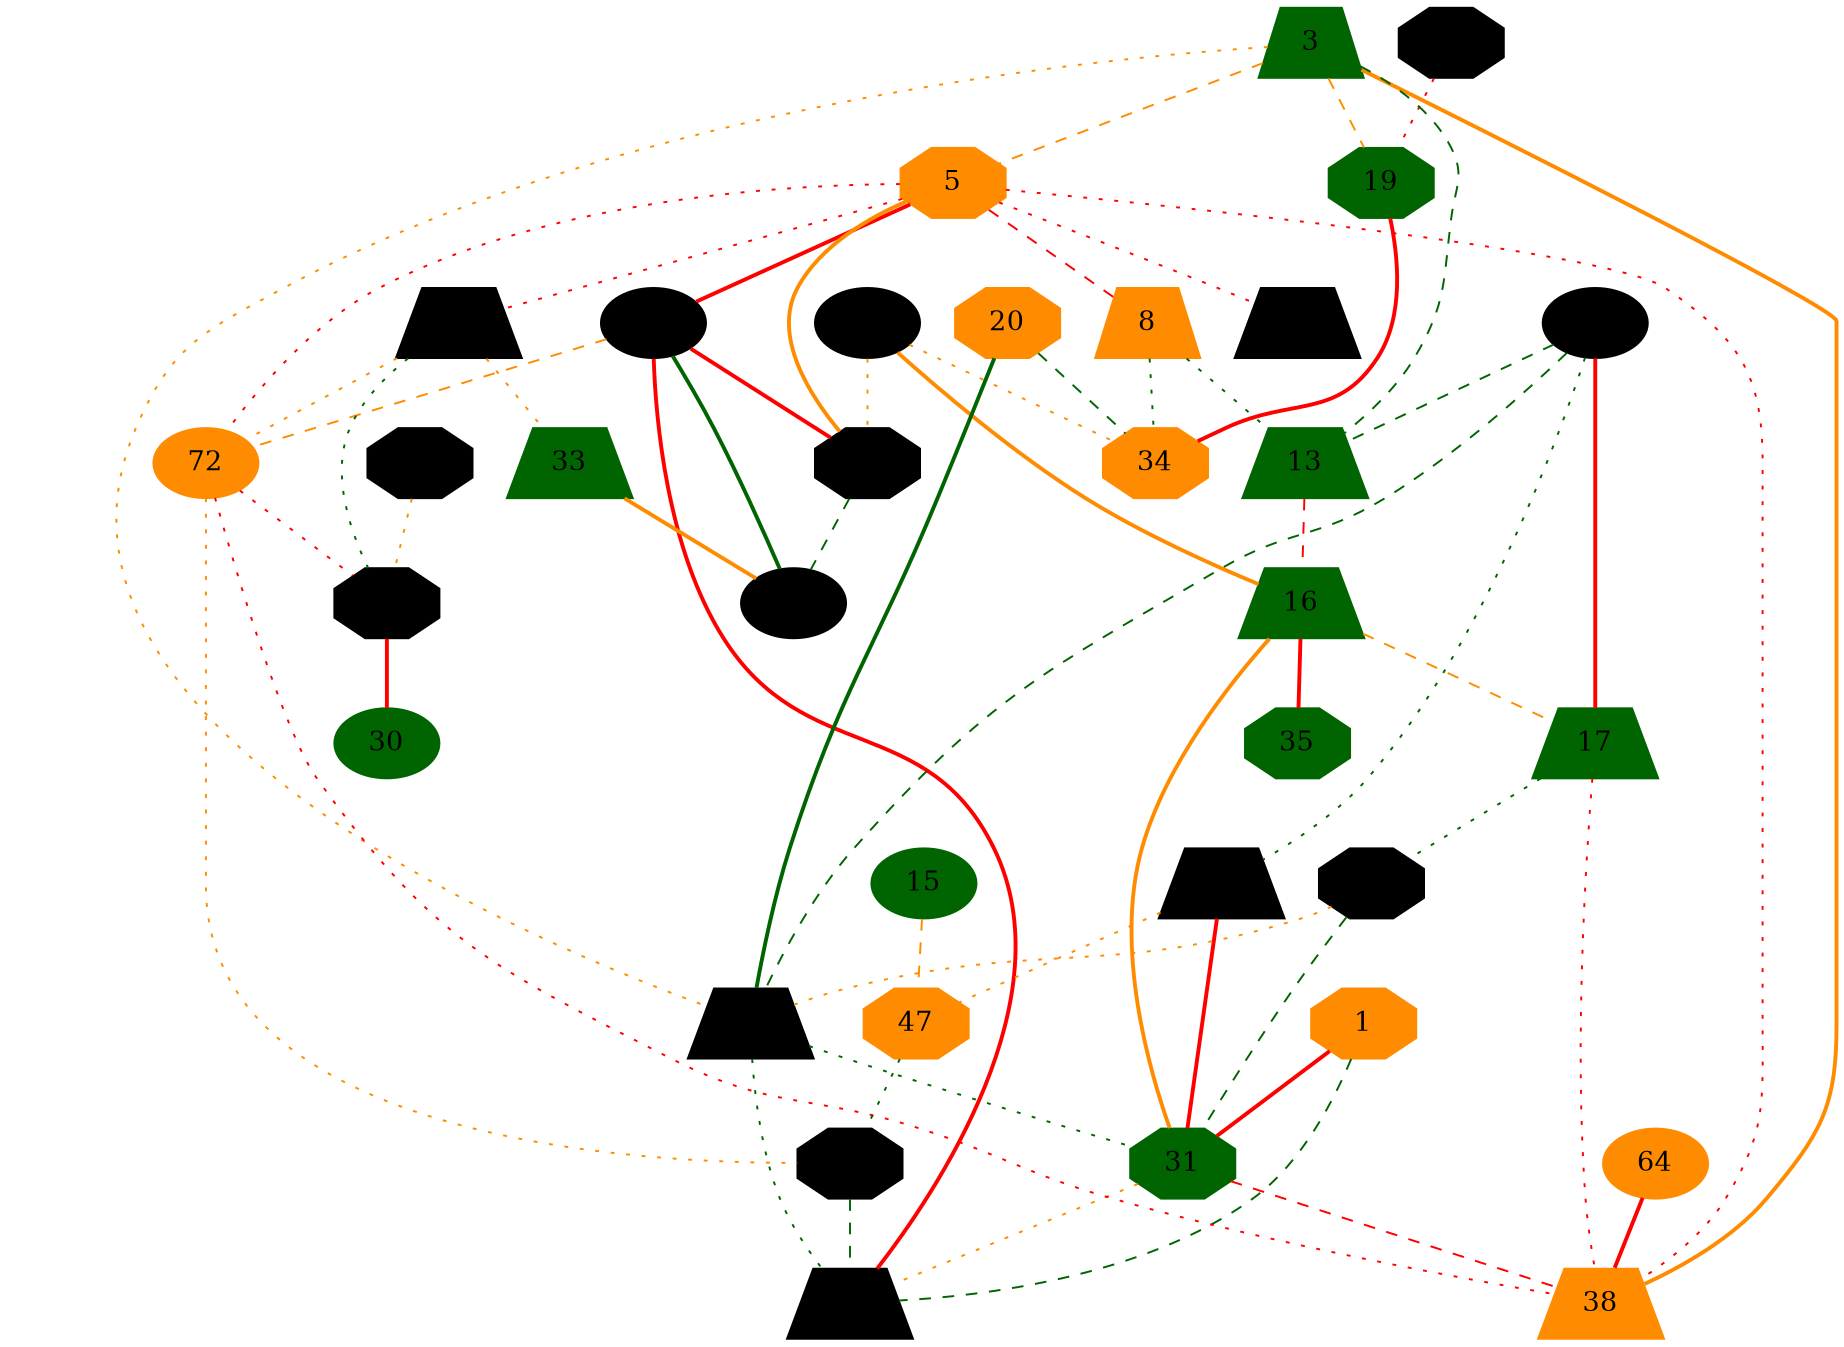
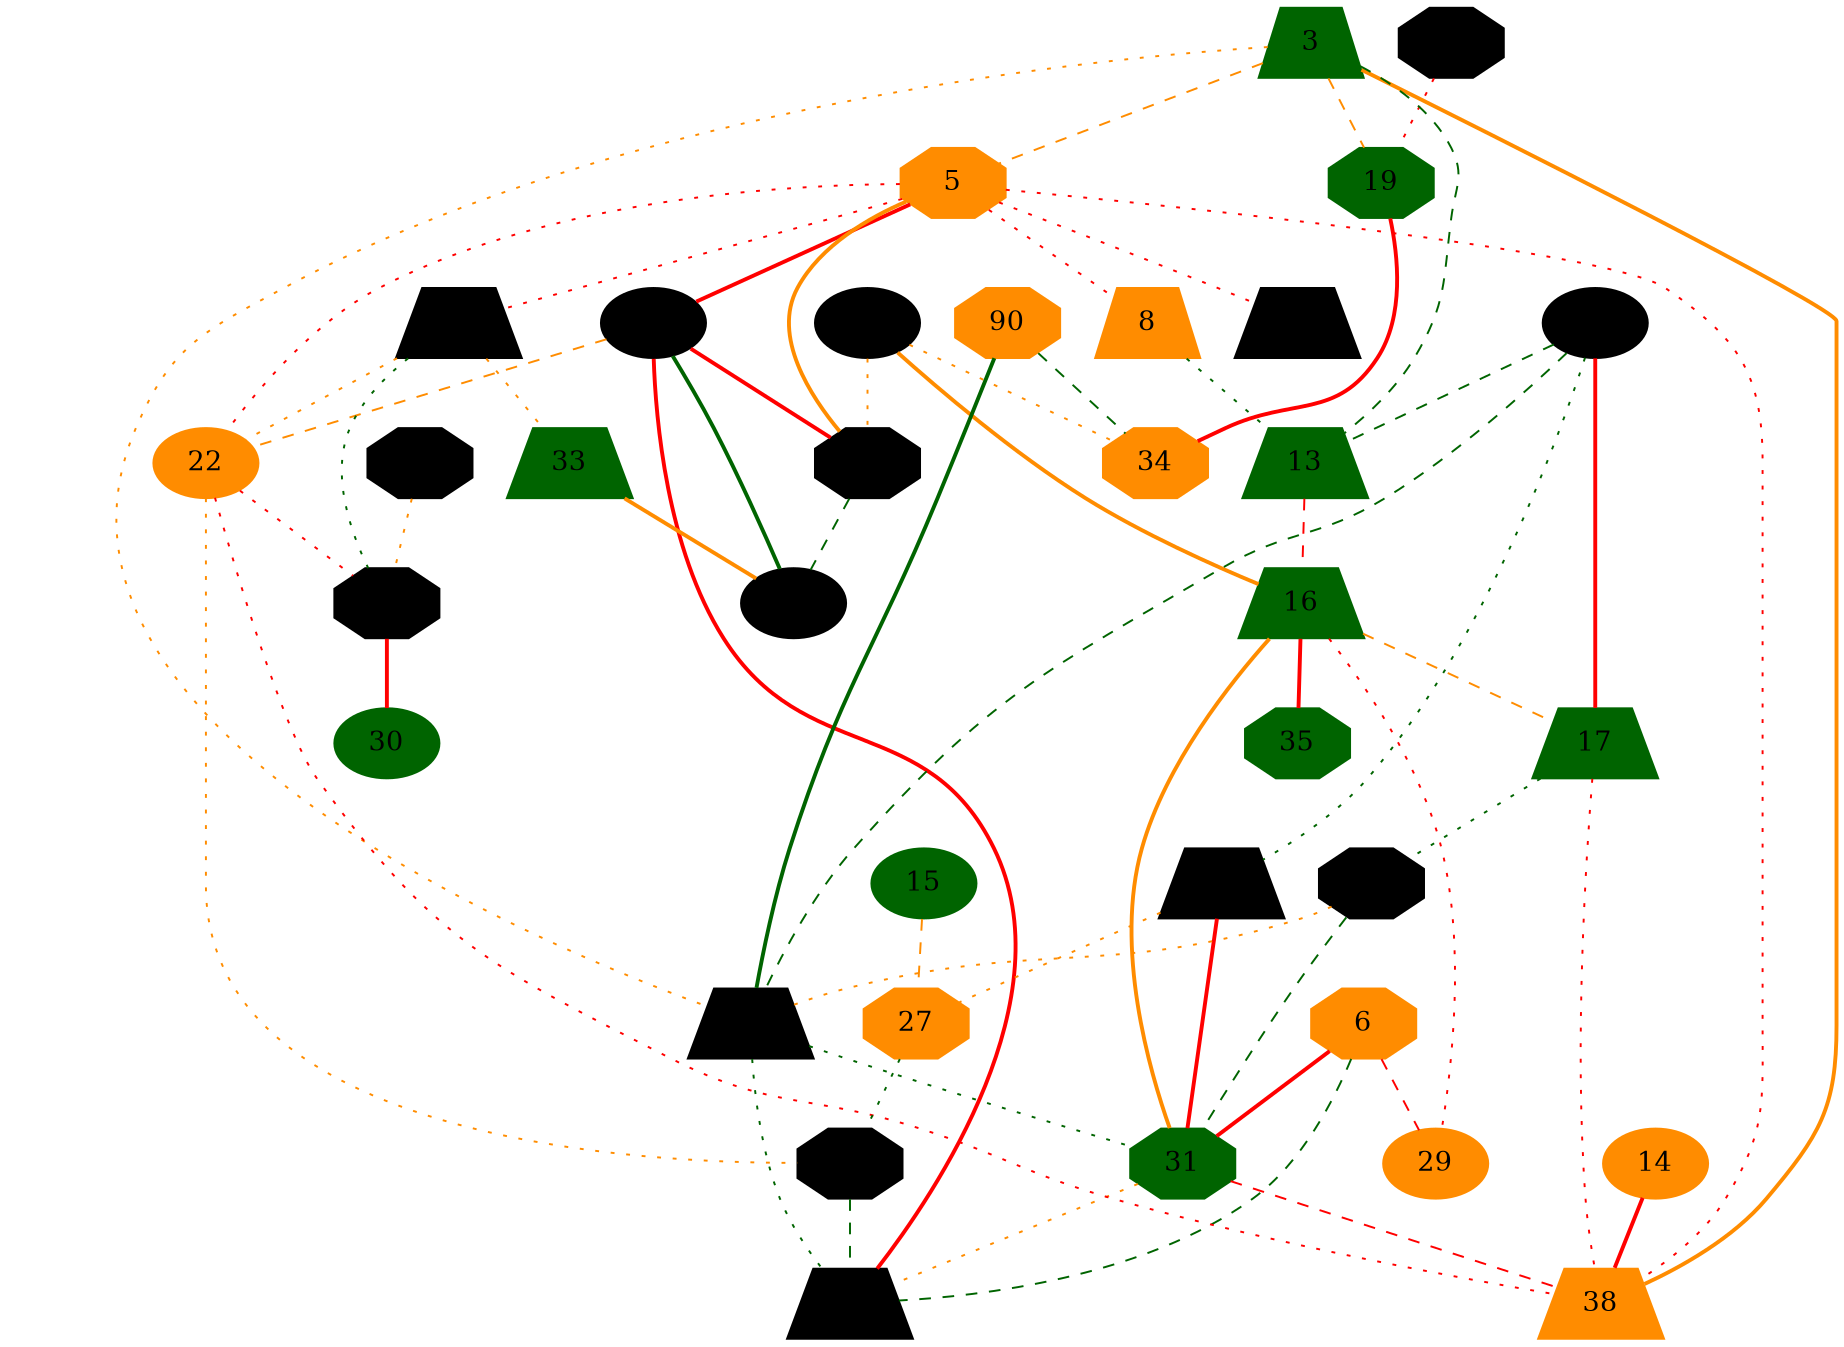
edge "5" -- "8": style dashed -> dotted
node "20": label "20" -> "90"
edge "8" -- "34": removed
node "72": label "72" -> "22"
node "47": label "47" -> "27"
node "1": label "1" -> "6"
node "29": added
node "64": label "64" -> "14"
